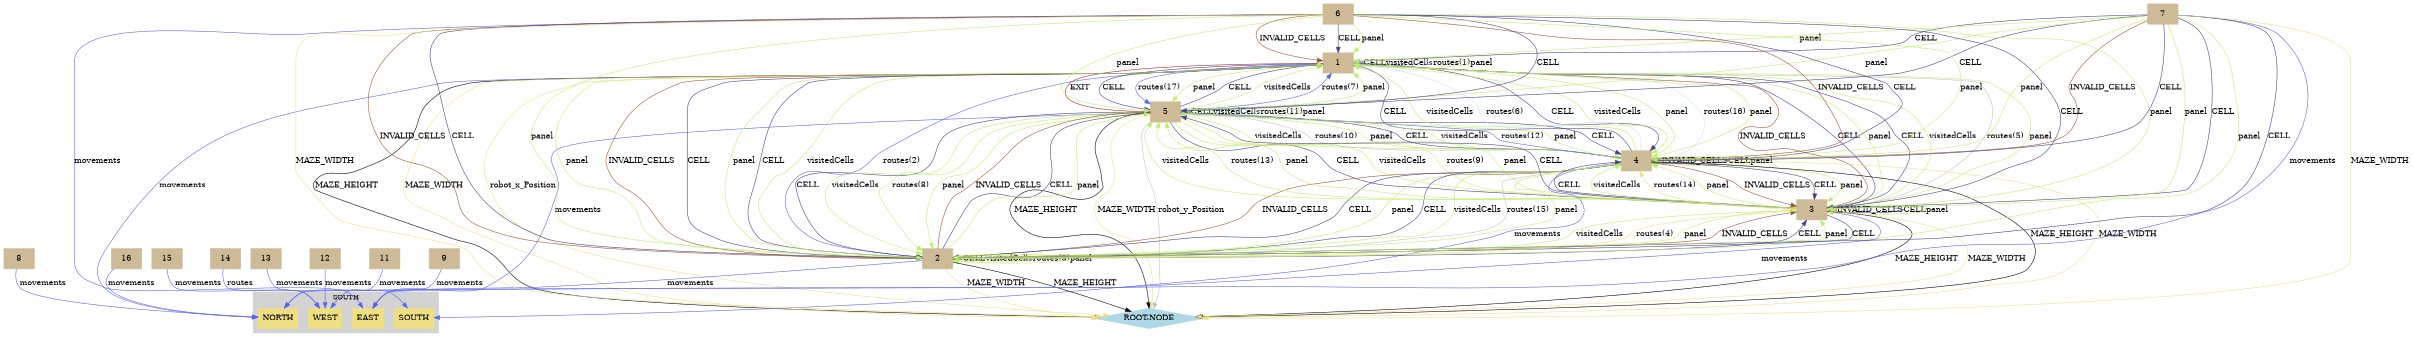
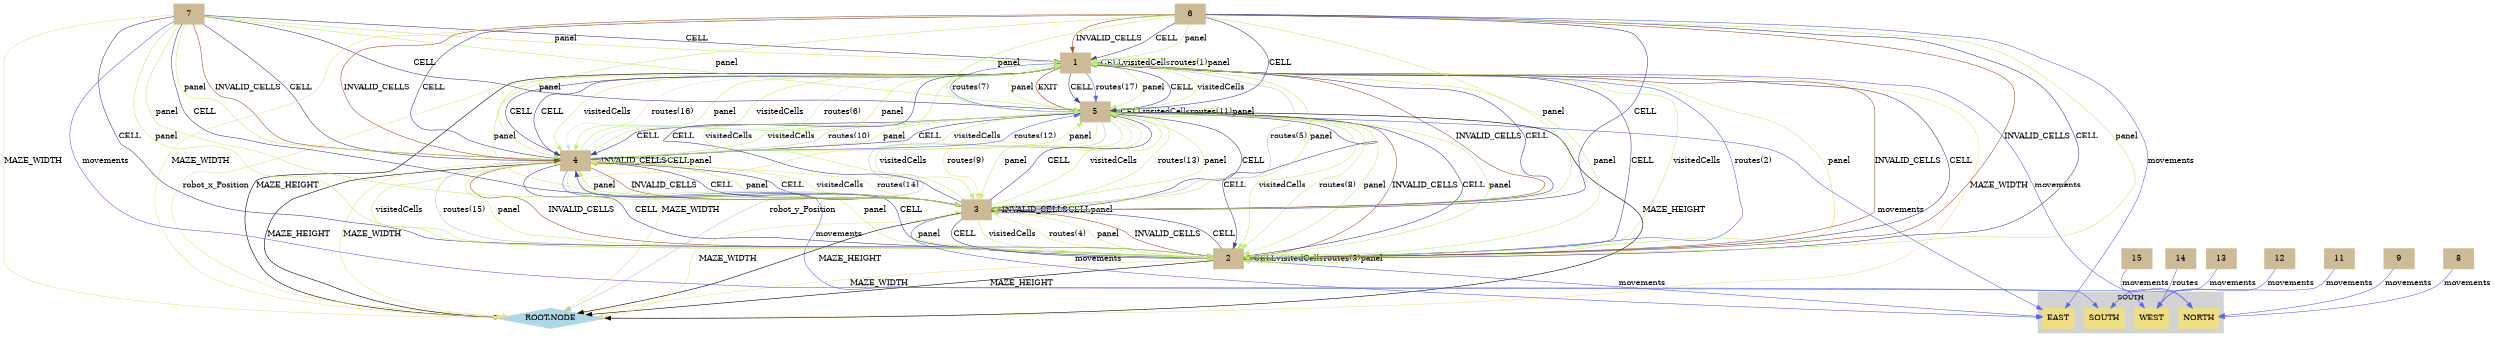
node "16": removed
